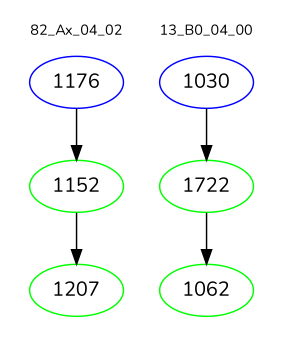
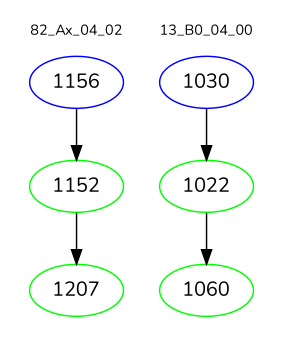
node "1176": label "1176" -> "1156"
node "1722": label "1722" -> "1022"
node "1062": label "1062" -> "1060"
